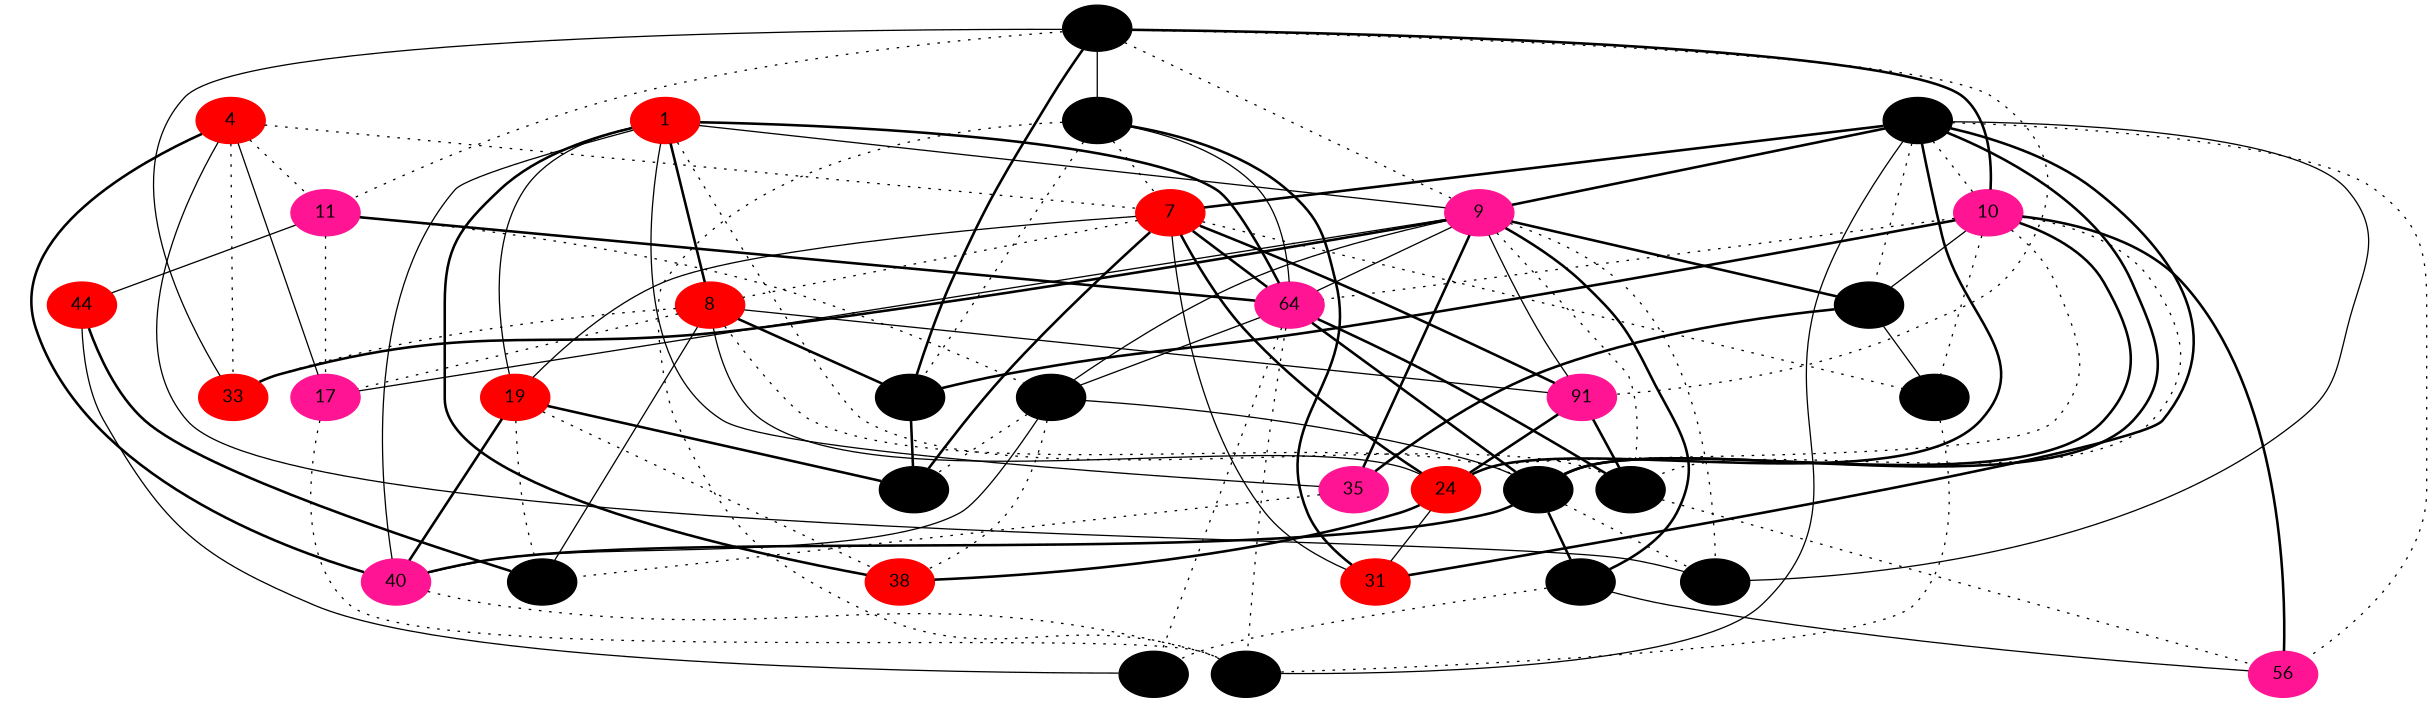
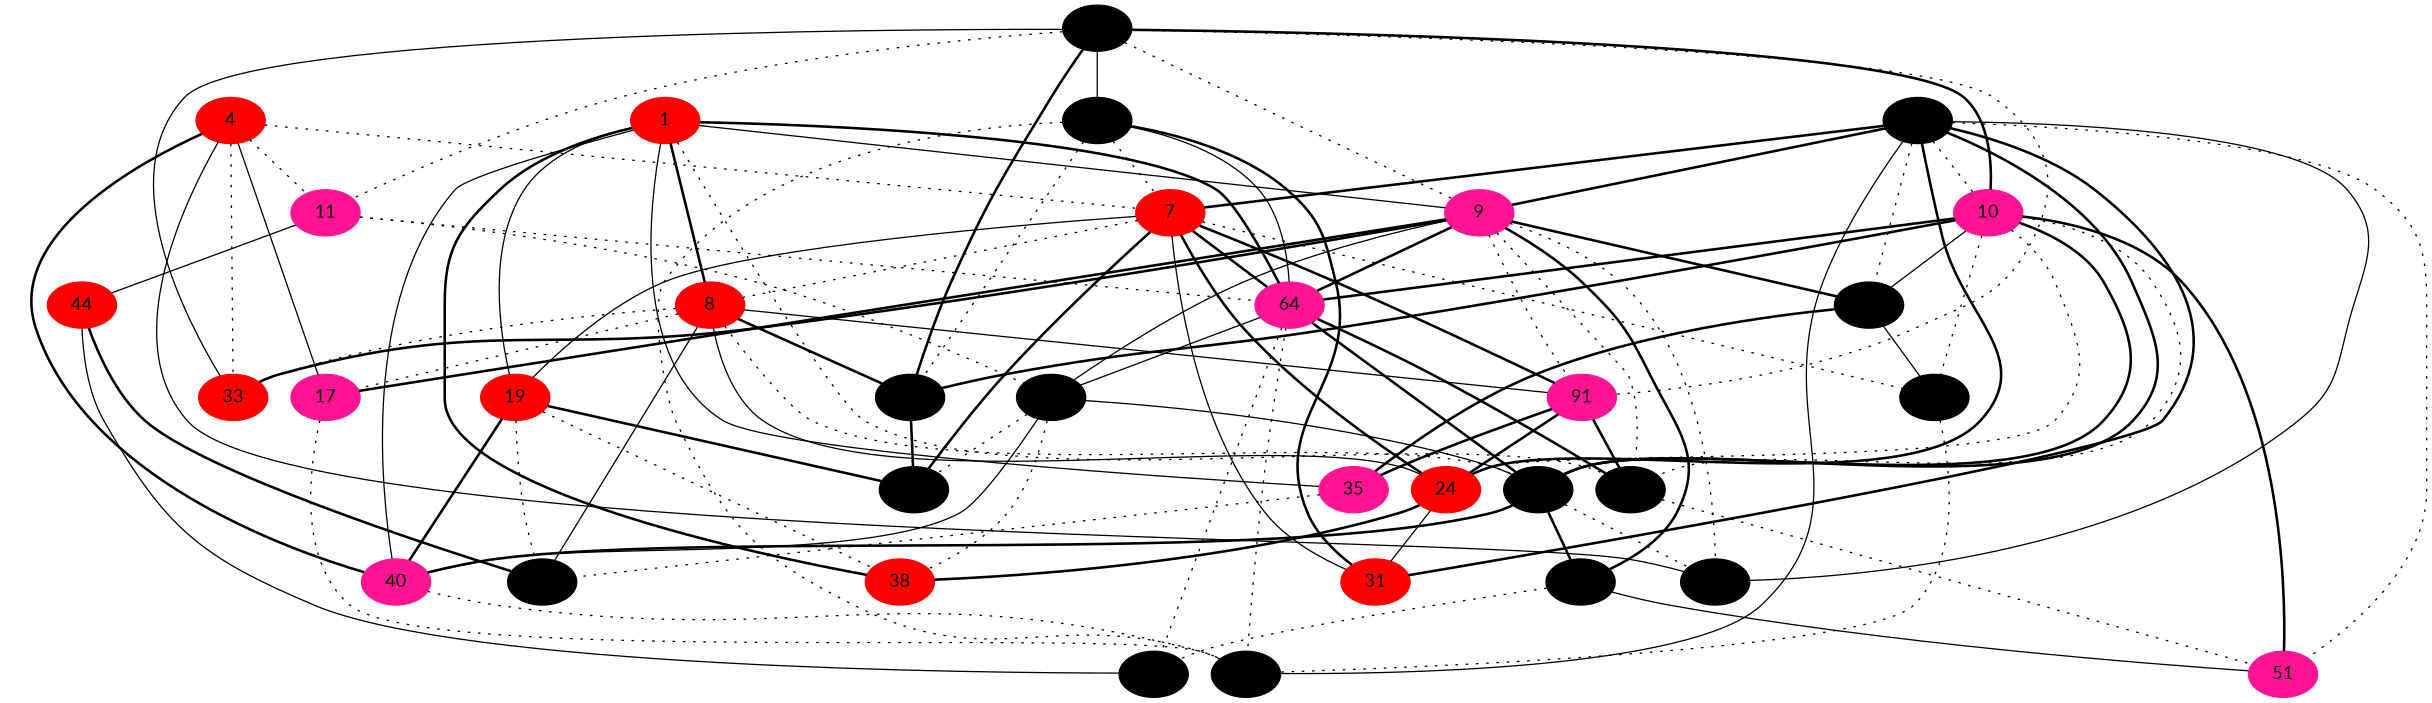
edge "9" -- "64": style solid -> bold
edge "11" -- "64": style bold -> dotted
edge "10" -- "64": style dotted -> bold
edge "11" -- "17": removed
edge "9" -- "91": style solid -> dotted
edge "9" -- "17": style solid -> bold
edge "9" -- "35": now "91" -- "35"
node "56": label "56" -> "51"
